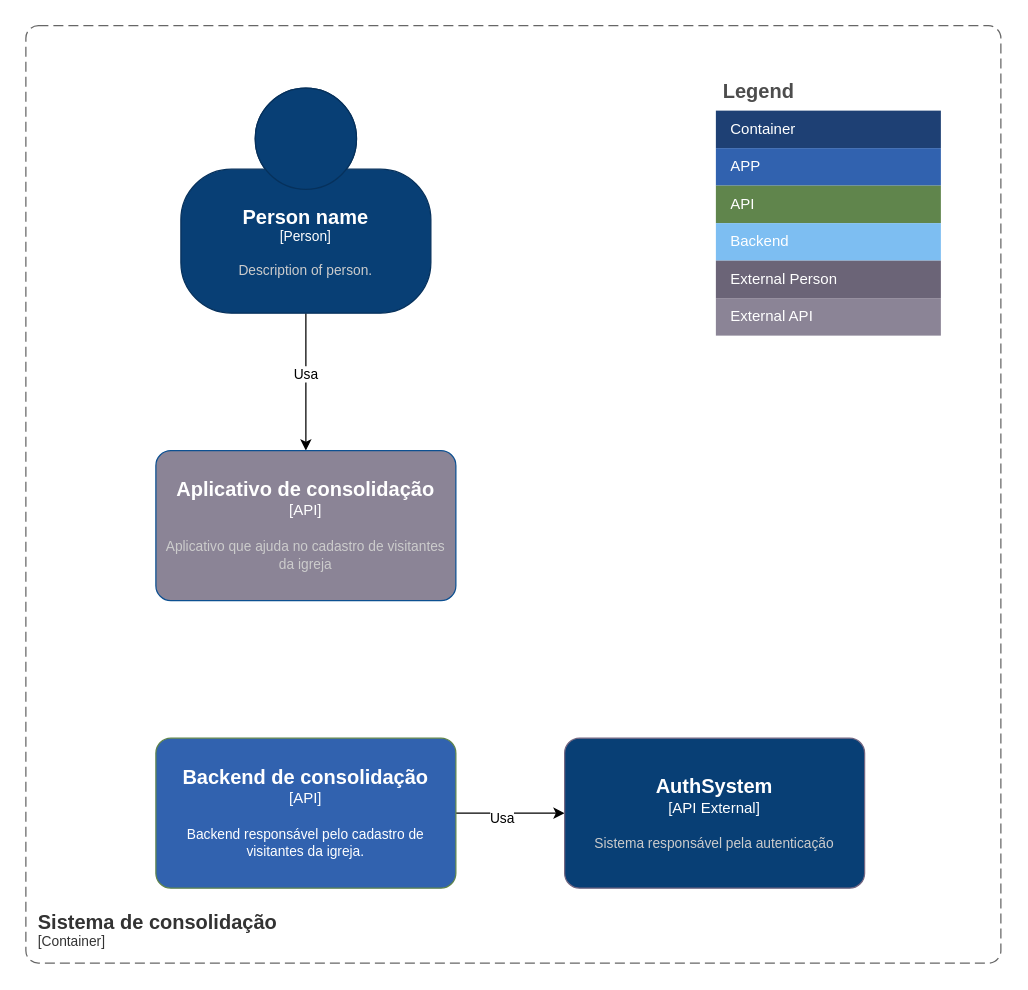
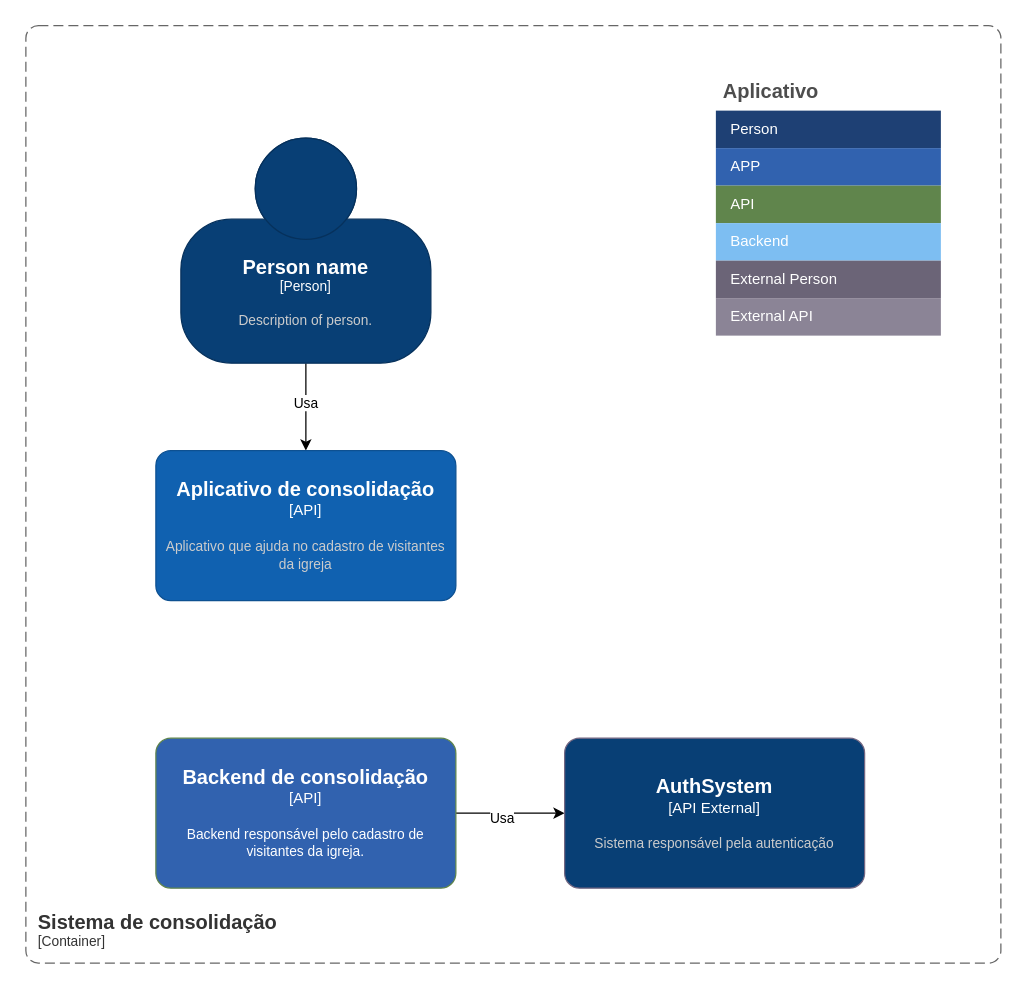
node "Legend": label "Legend" -> "Aplicativo"
node "Container": label "Container" -> "Person"
node "Person name [Person] Description of person.": moved (306, 201) -> (306, 251)
node "Aplicativo de consolidação [API] Aplicativo que ajuda no cadastro de visitantes da igreja": fillcolor #8b8496 -> #1061b0
